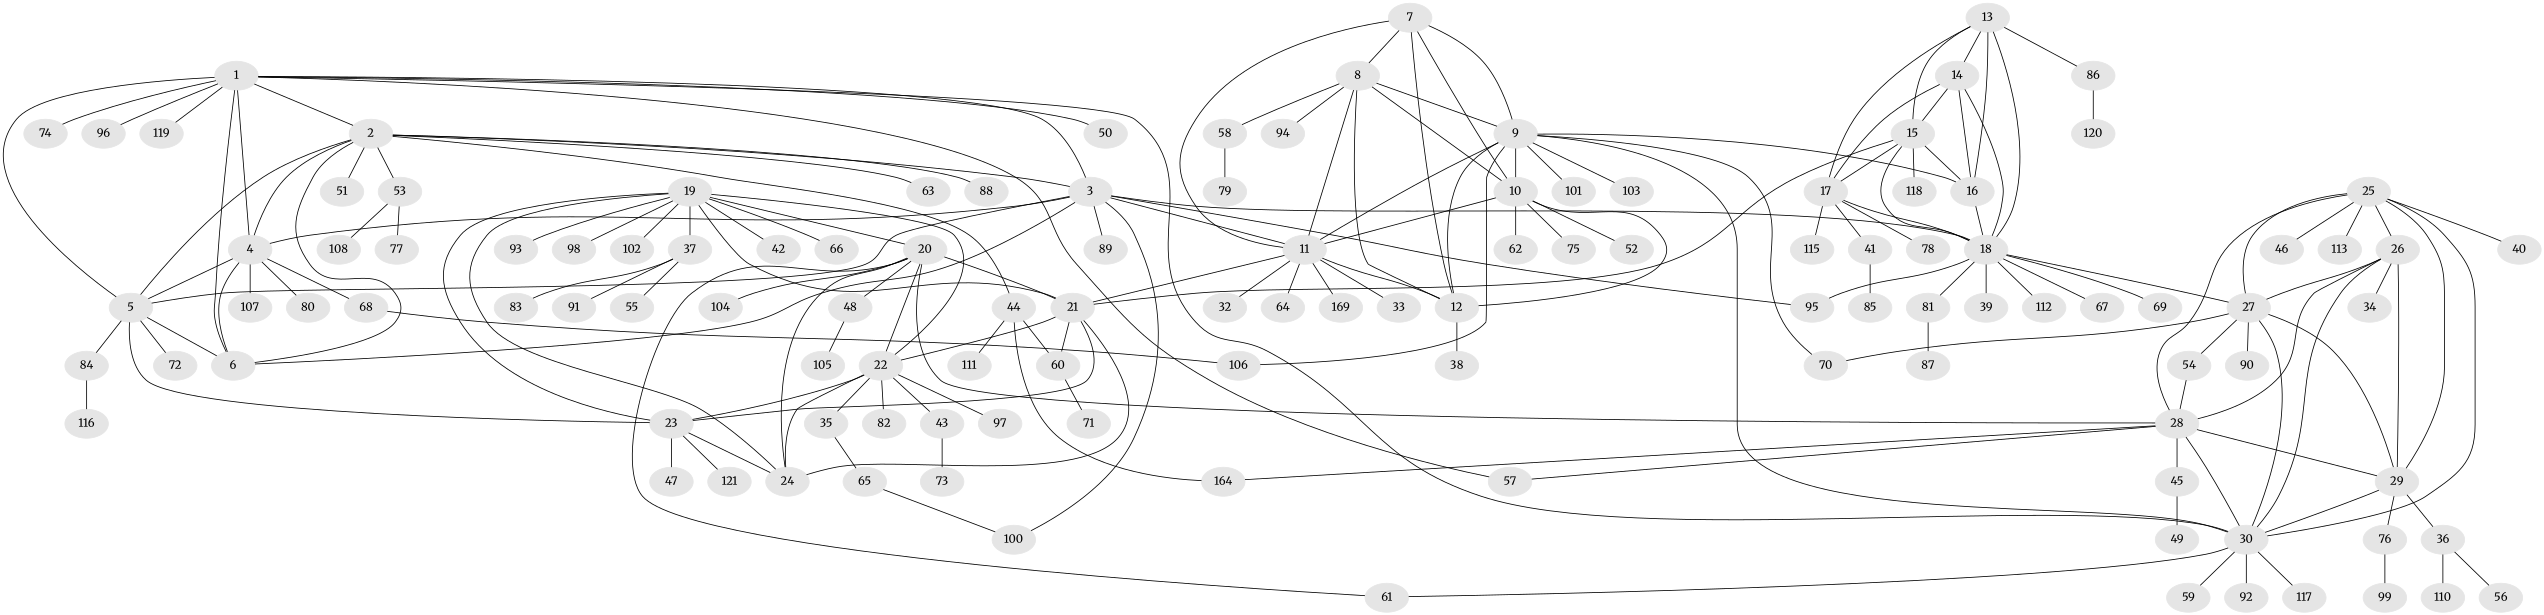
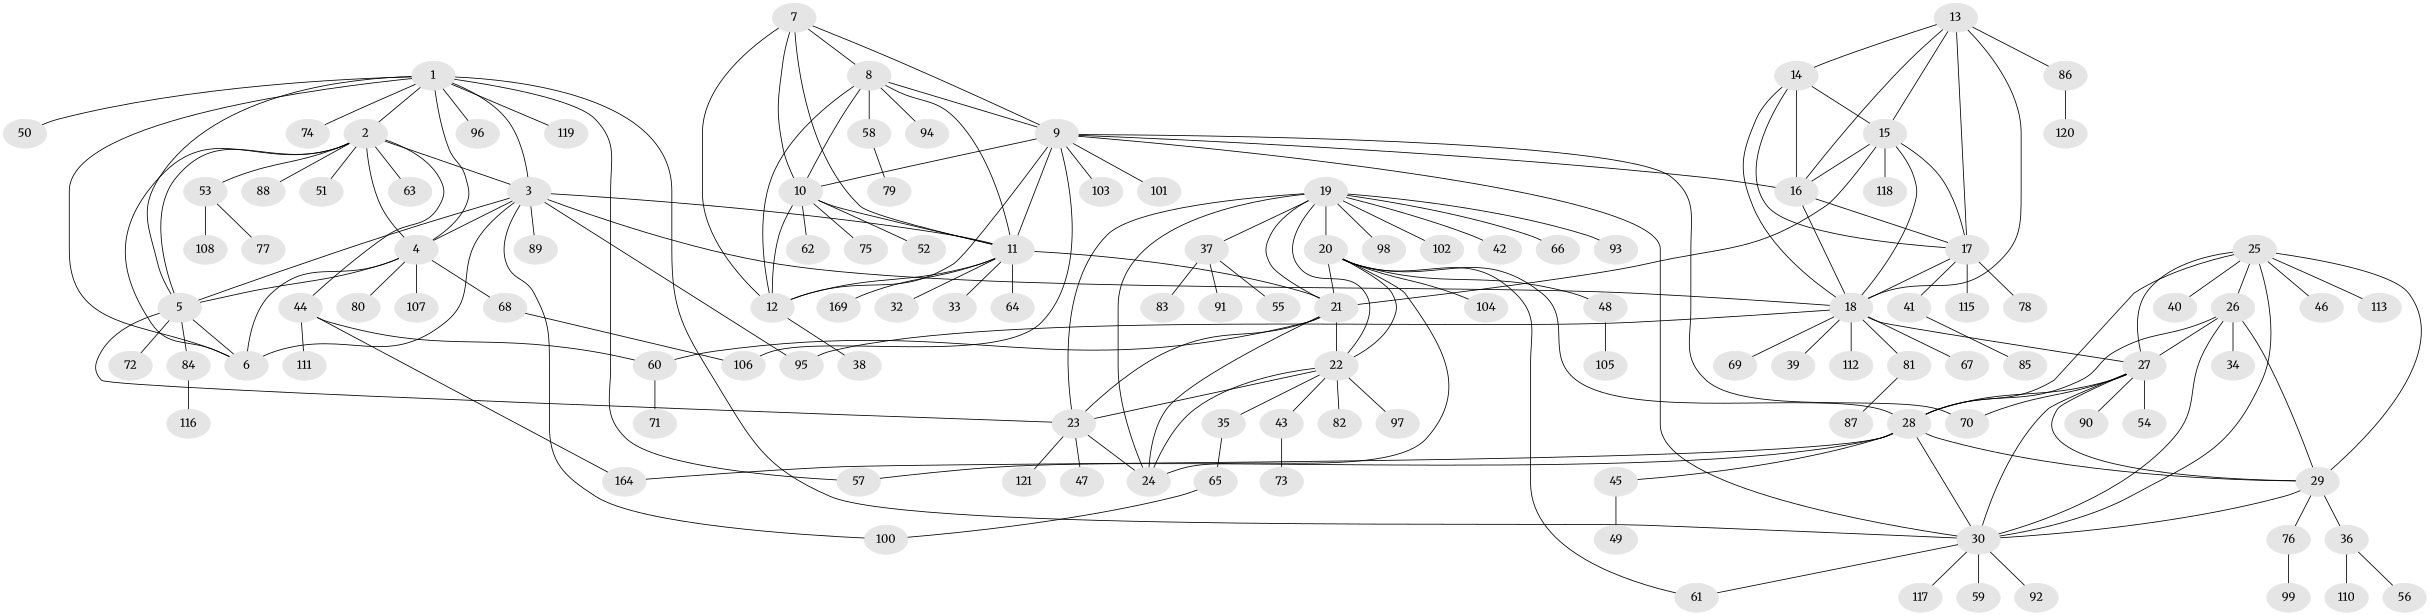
edge "16" -- "17": added
edge "54" -- "28": now "27" -- "28"
